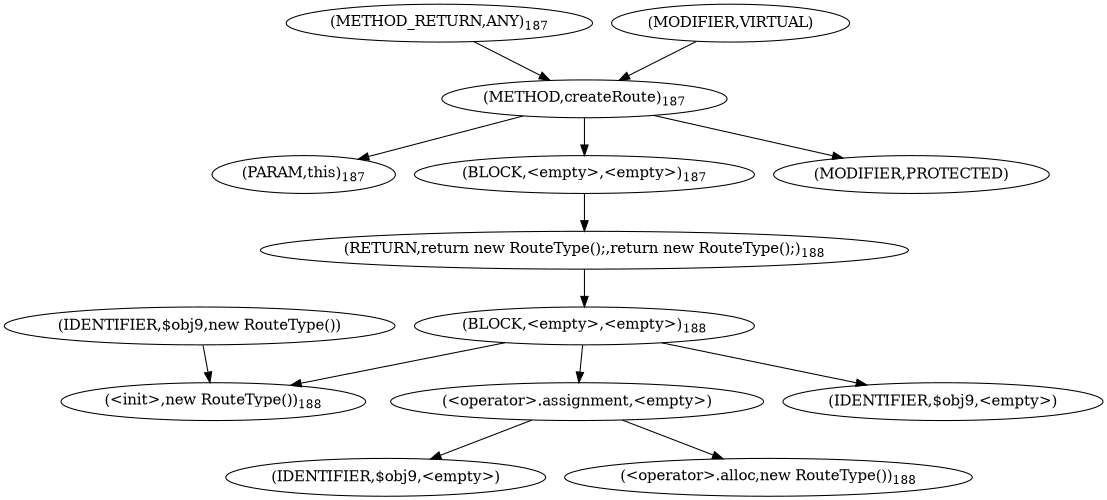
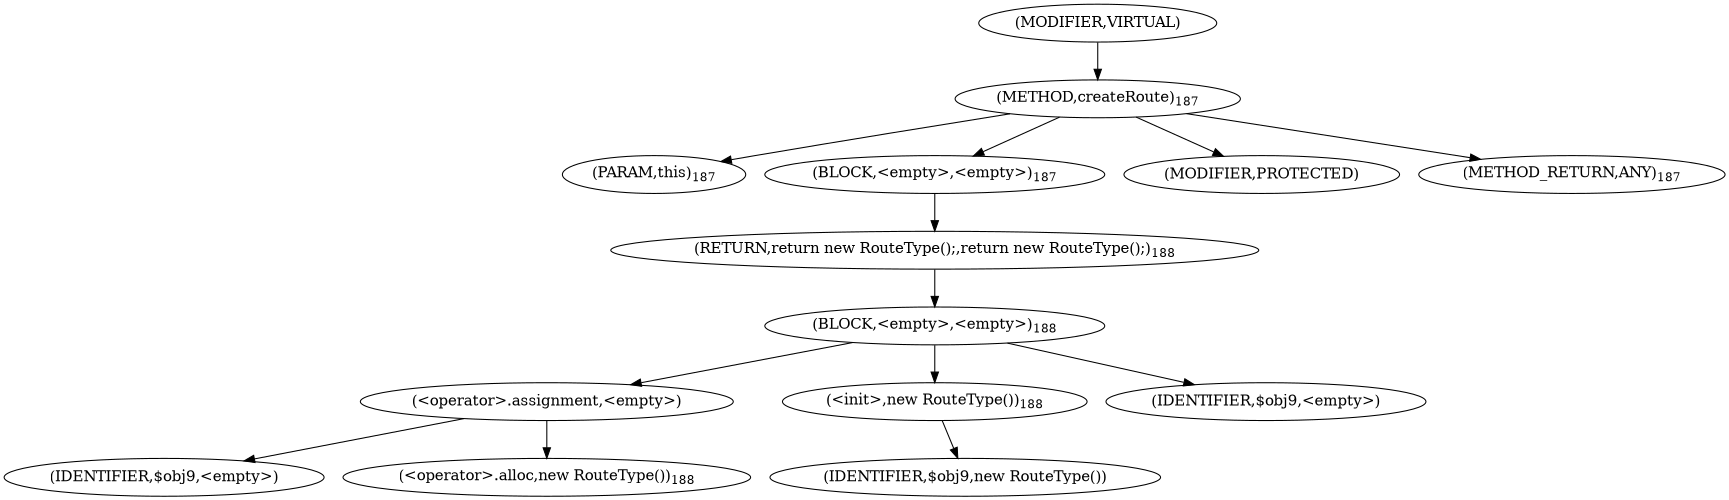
edge "(METHOD_RETURN,ANY)" -> "(METHOD,createRoute)": reversed
edge "(IDENTIFIER,$obj9,new RouteType())" -> "(<init>,new RouteType())": reversed
